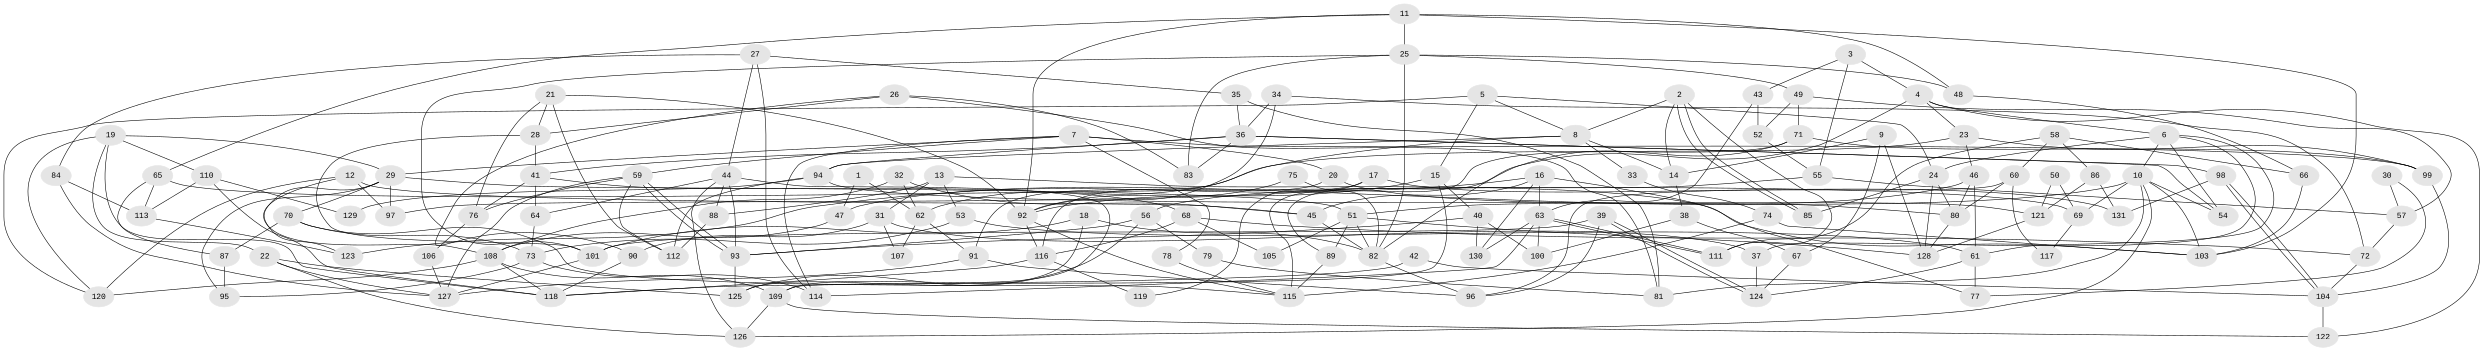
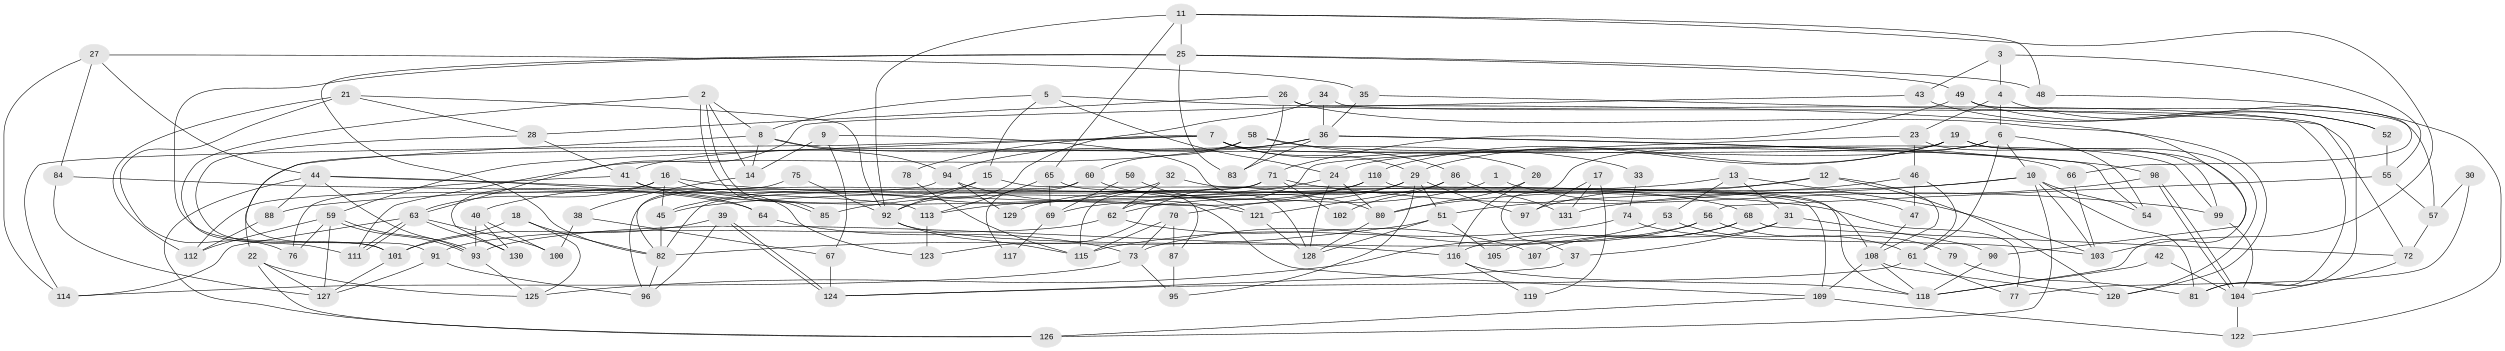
node "102": added
node "106": removed
node "89": removed
